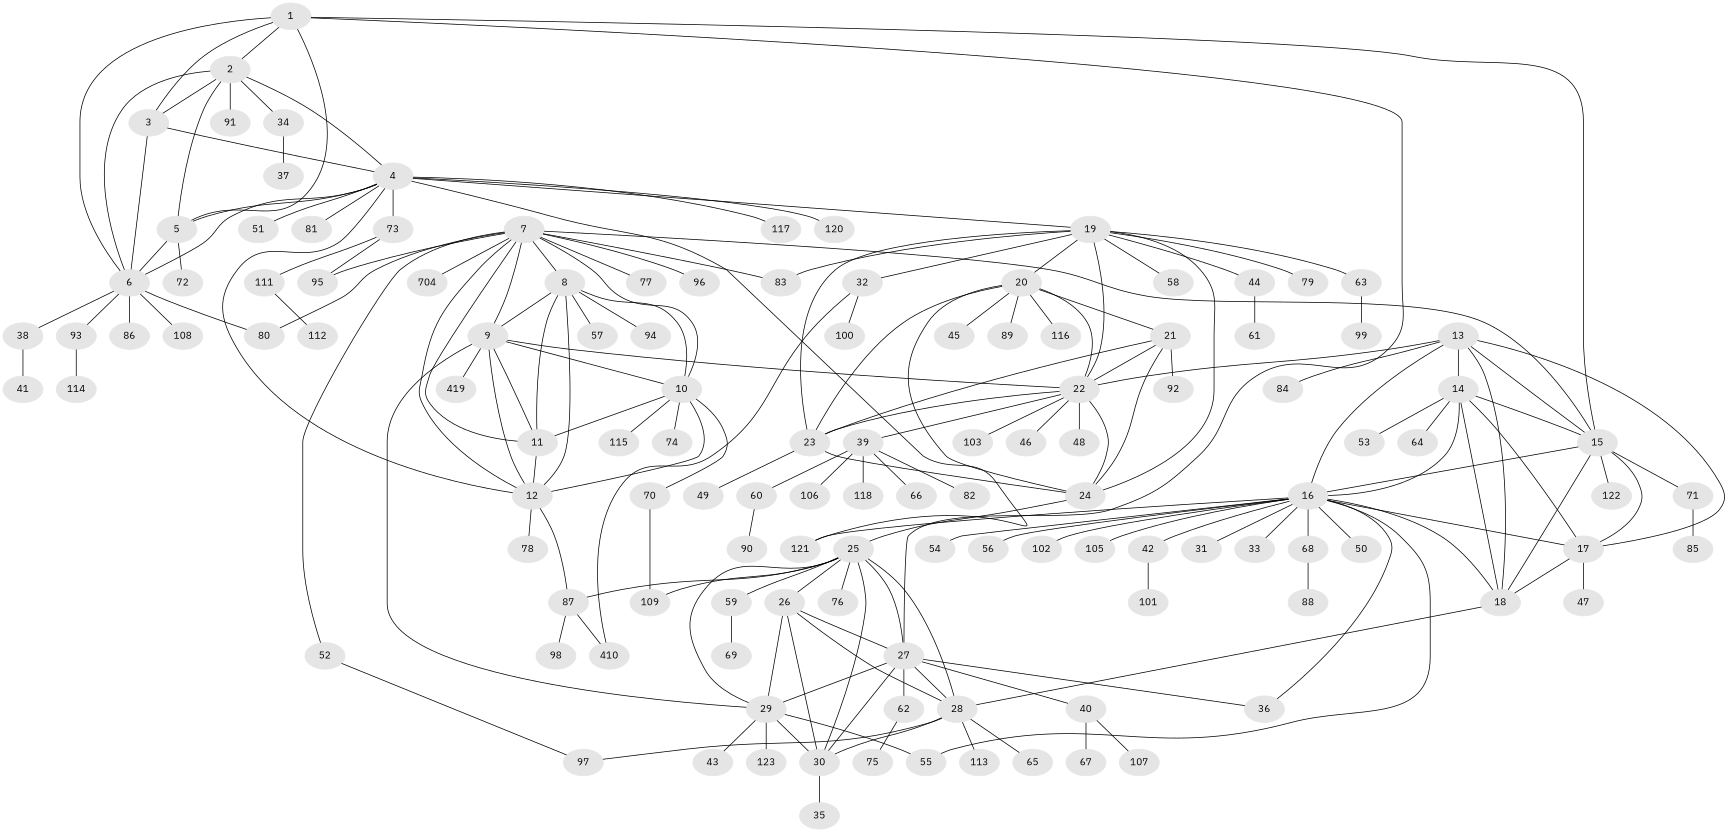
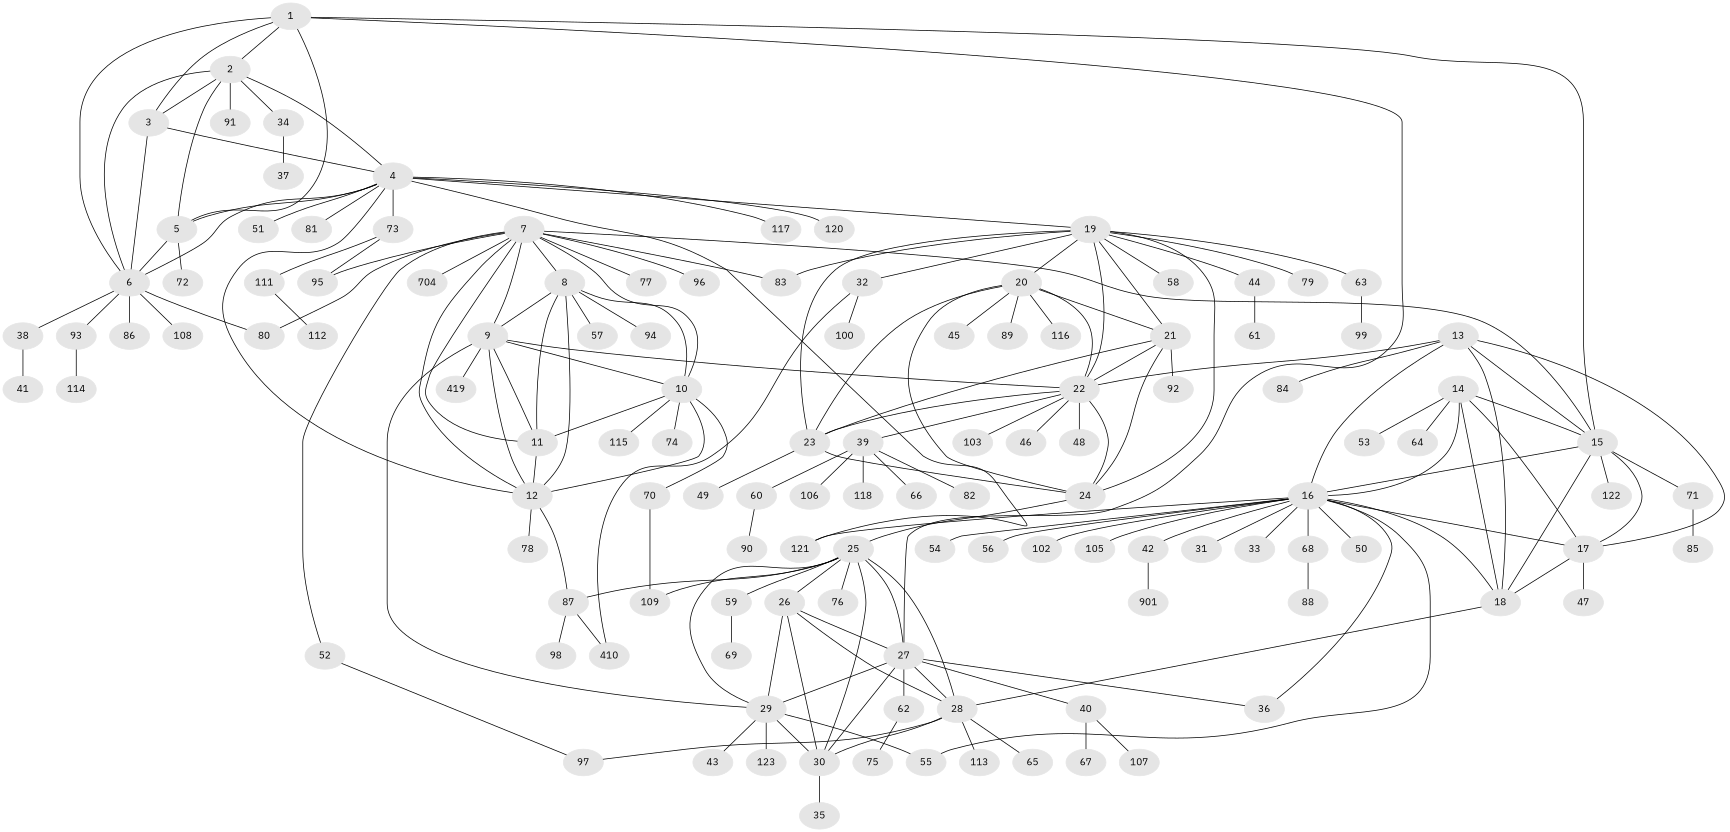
edge "19" -- "21": added
edge "13" -- "14": removed
node "101": label "101" -> "901"
